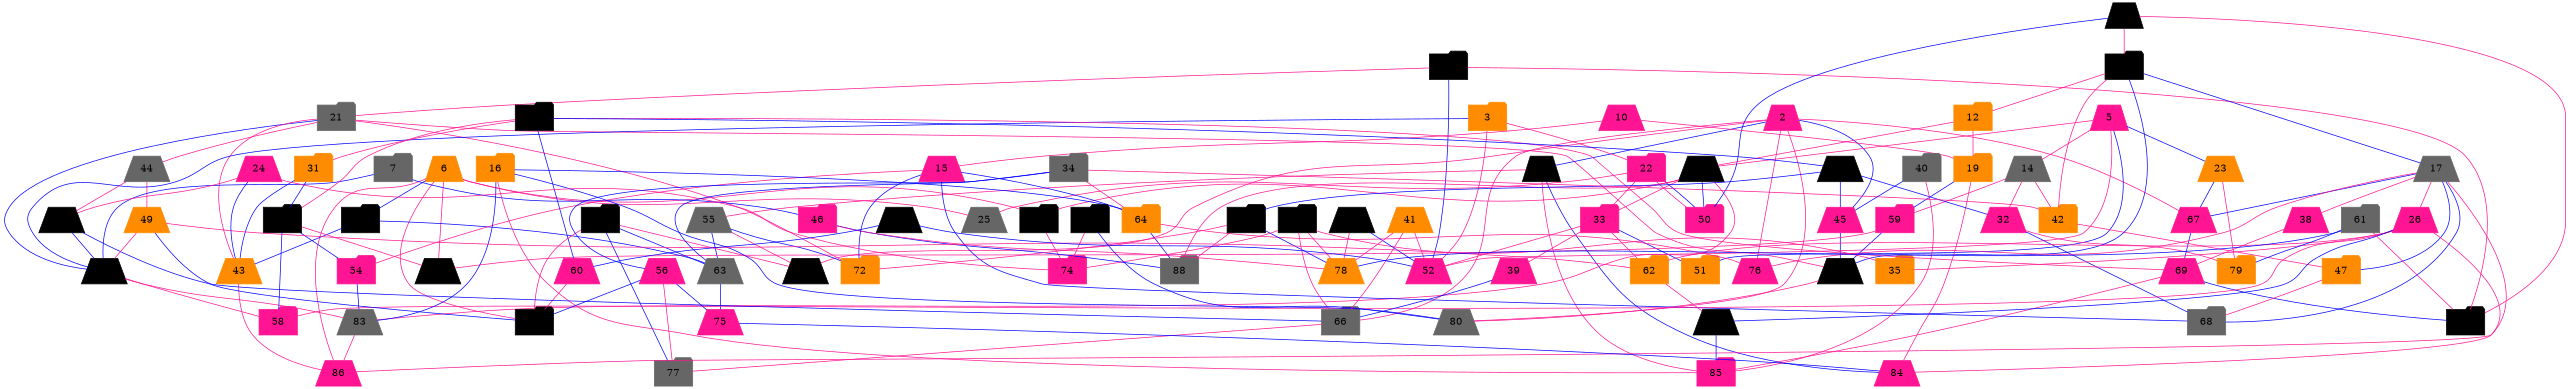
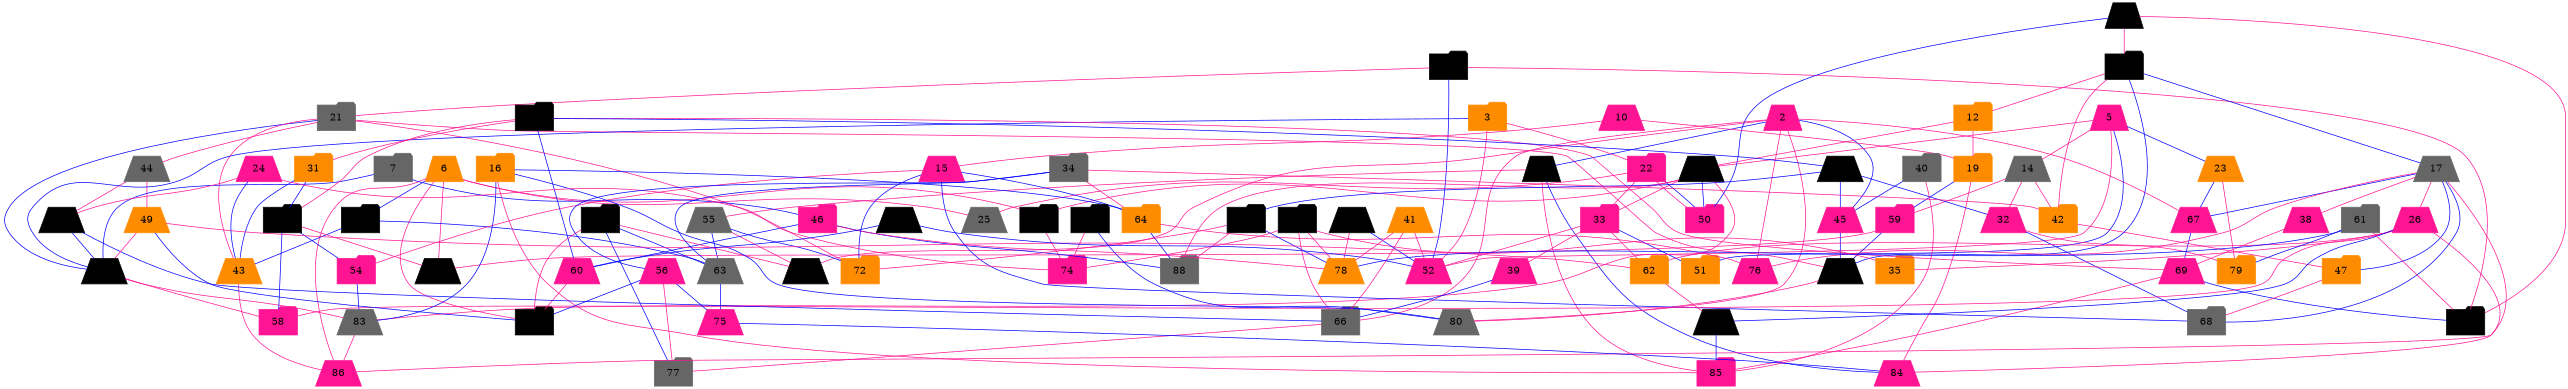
edge "46" -- "60": added
